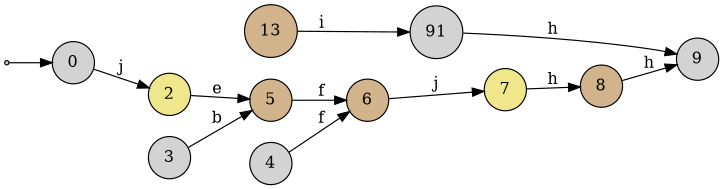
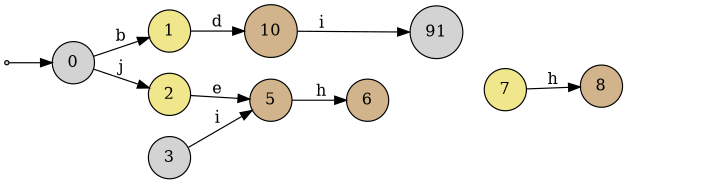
node "1": added
node "13": label "13" -> "10"
node "9": removed
edge "5" -> "6": label "f" -> "h"
edge "6" -> "7": removed, label "j"
edge "3" -> "5": label "b" -> "i"
node "4": removed
